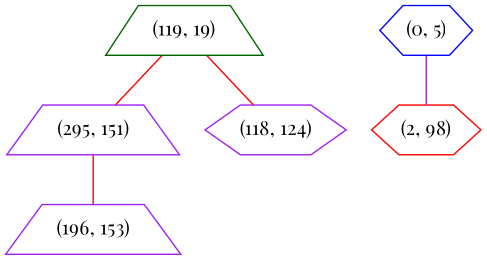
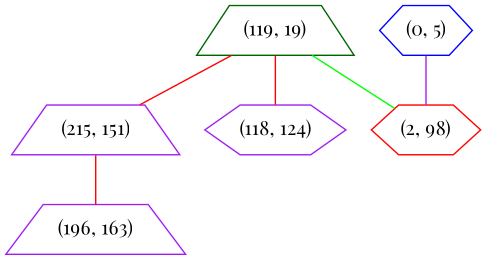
edge "(119, 19)" -- "(2, 98)": added
node "(295, 151)": label "(295, 151)" -> "(215, 151)"
node "(196, 153)": label "(196, 153)" -> "(196, 163)"
